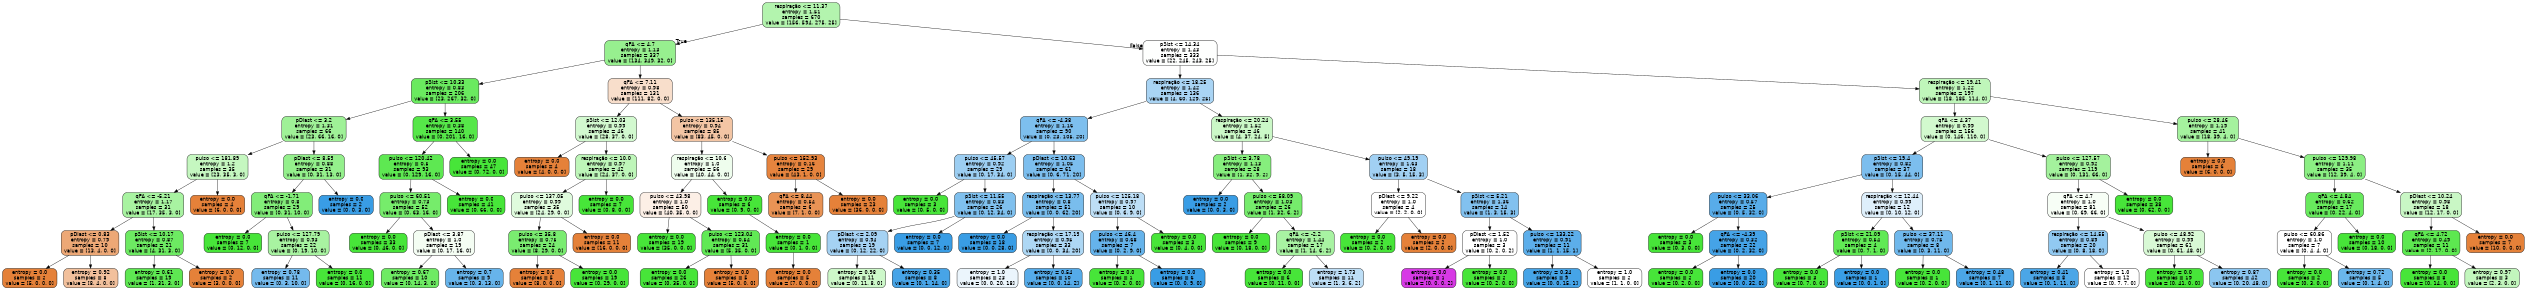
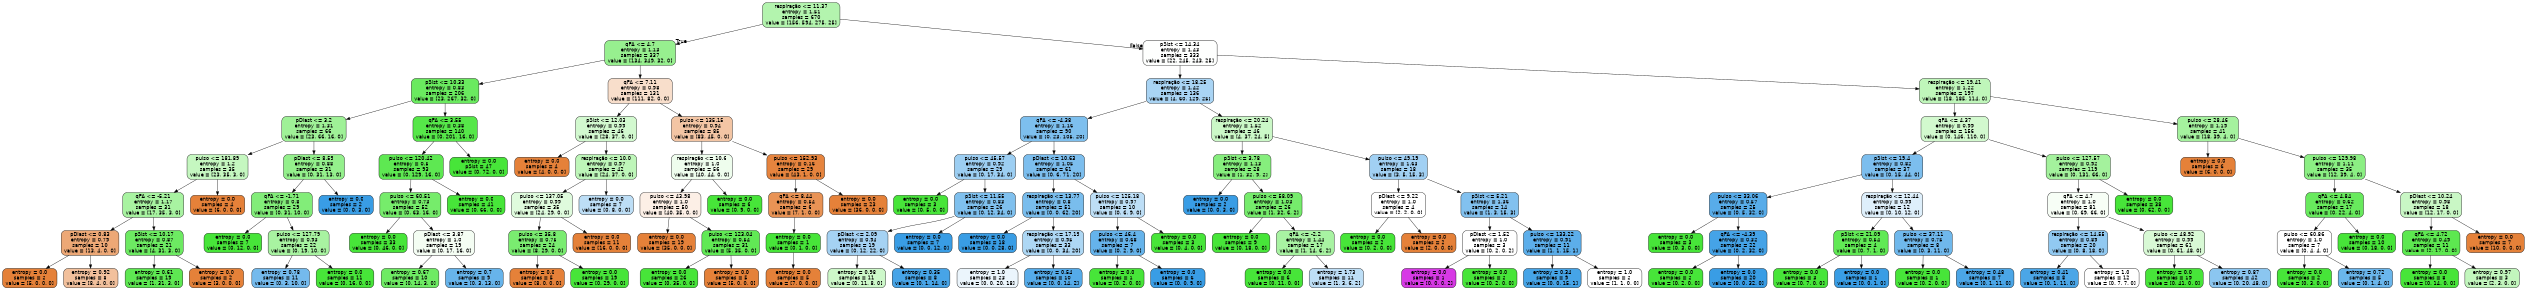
node "entropy = 0.0 samples = 47 value = [0, 72, 0, 0]": label "entropy = 0.0 samples = 47 value = [0, 72, 0, 0]" -> "entropy = 0.0 pSist = 47 value = [0, 72, 0, 0]"
node "entropy = 0.0 samples = 7 value = [0, 8, 0, 0]": fillcolor #47e539 -> #bddef6
edge "entropy = 0.0 samples = 6 value = [0, 9, 0, 0]" -> "entropy = 0.0 samples = 1 value = [0, 1, 0, 0]": now "qPA <= 8.44 entropy = 0.54 samples = 6 value = [7, 1, 0, 0]" -> "entropy = 0.0 samples = 1 value = [0, 1, 0, 0]"
node "entropy = 0.0 samples = 19 value = [35, 0, 0, 0]": fillcolor #47e539 -> #e58139
